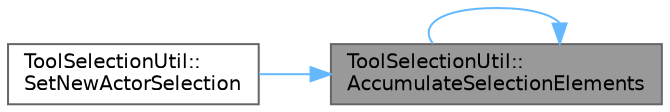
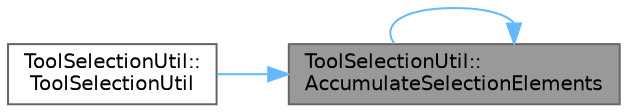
node "ToolSelectionUtil:: SetNewActorSelection": label "ToolSelectionUtil:: SetNewActorSelection" -> "ToolSelectionUtil:: ToolSelectionUtil"
